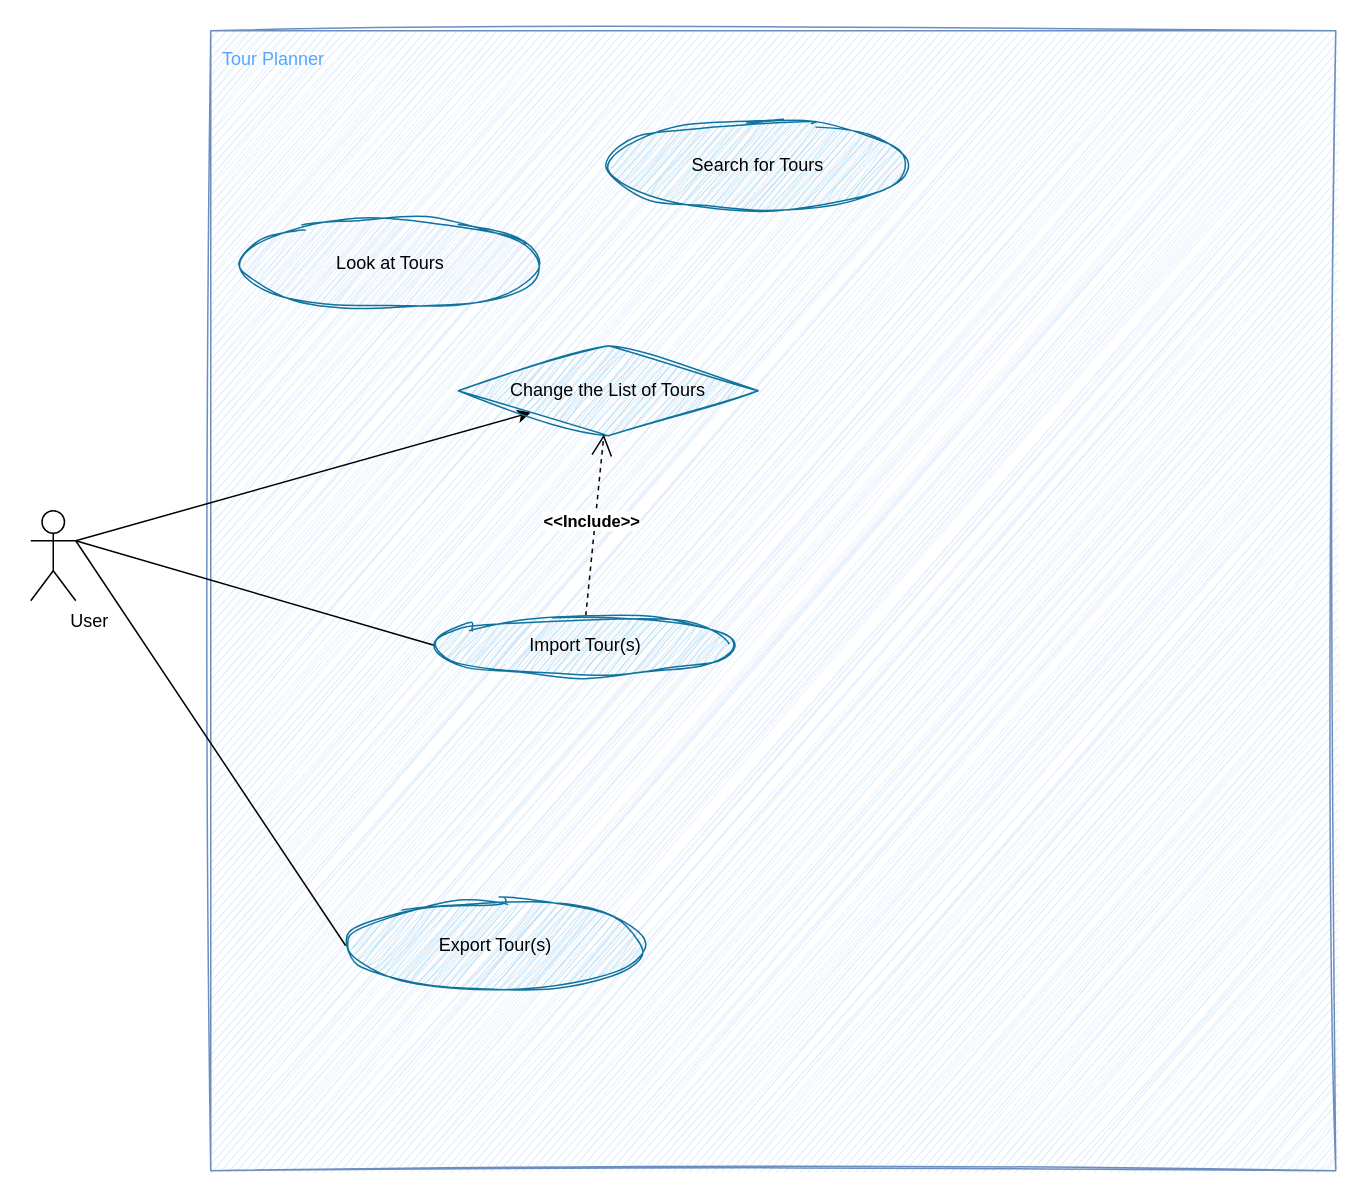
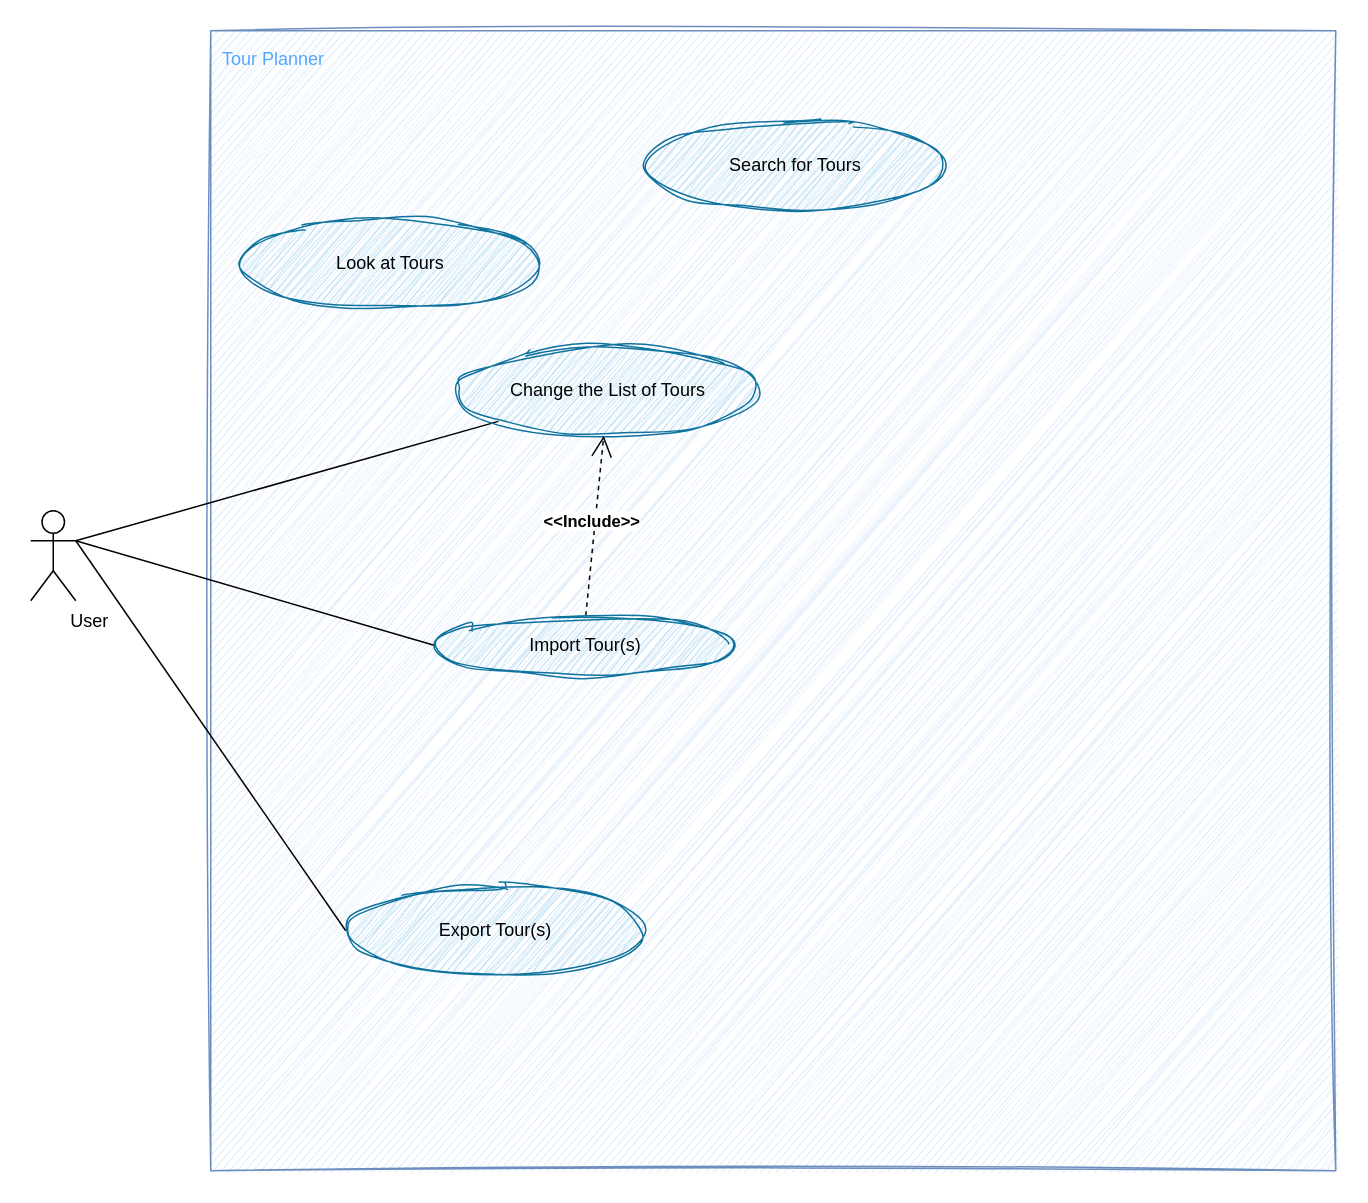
node "Search for Tours": moved (758, 166) -> (796, 166)
node "Look at Tours": fillcolor #dae8fc -> #b1ddf0
node "Change the List of Tours": shape diamond -> ellipse
edge "User" -> "Change the List of Tours": arrowhead classic -> none
node "Export Tour(s)": moved (496, 946) -> (496, 931)
